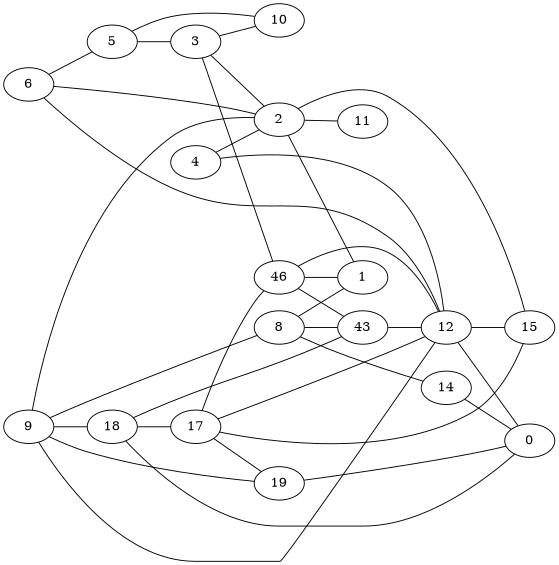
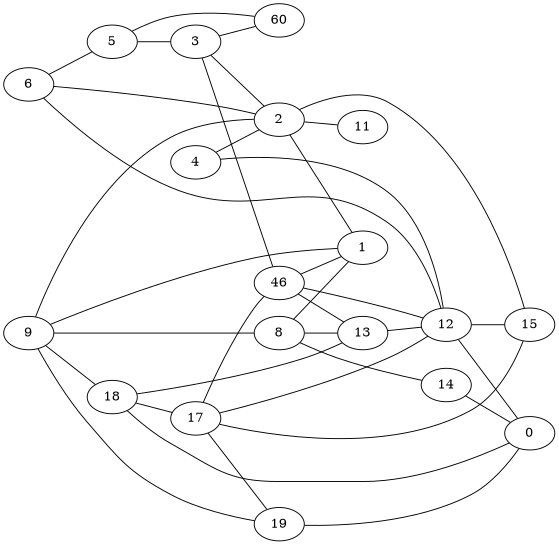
node "10": label "10" -> "60"
node "43": label "43" -> "13"
edge "12" -- "9": now "1" -- "9"
